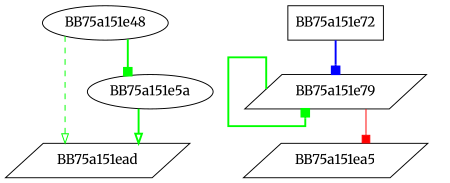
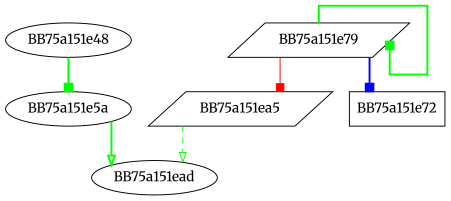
edge "BB75a151e72" -> "BB75a151e79": reversed
edge "BB75a151e48" -> "BB75a151ead": now "BB75a151ea5" -> "BB75a151ead"
node "BB75a151ead": shape parallelogram -> ellipse
